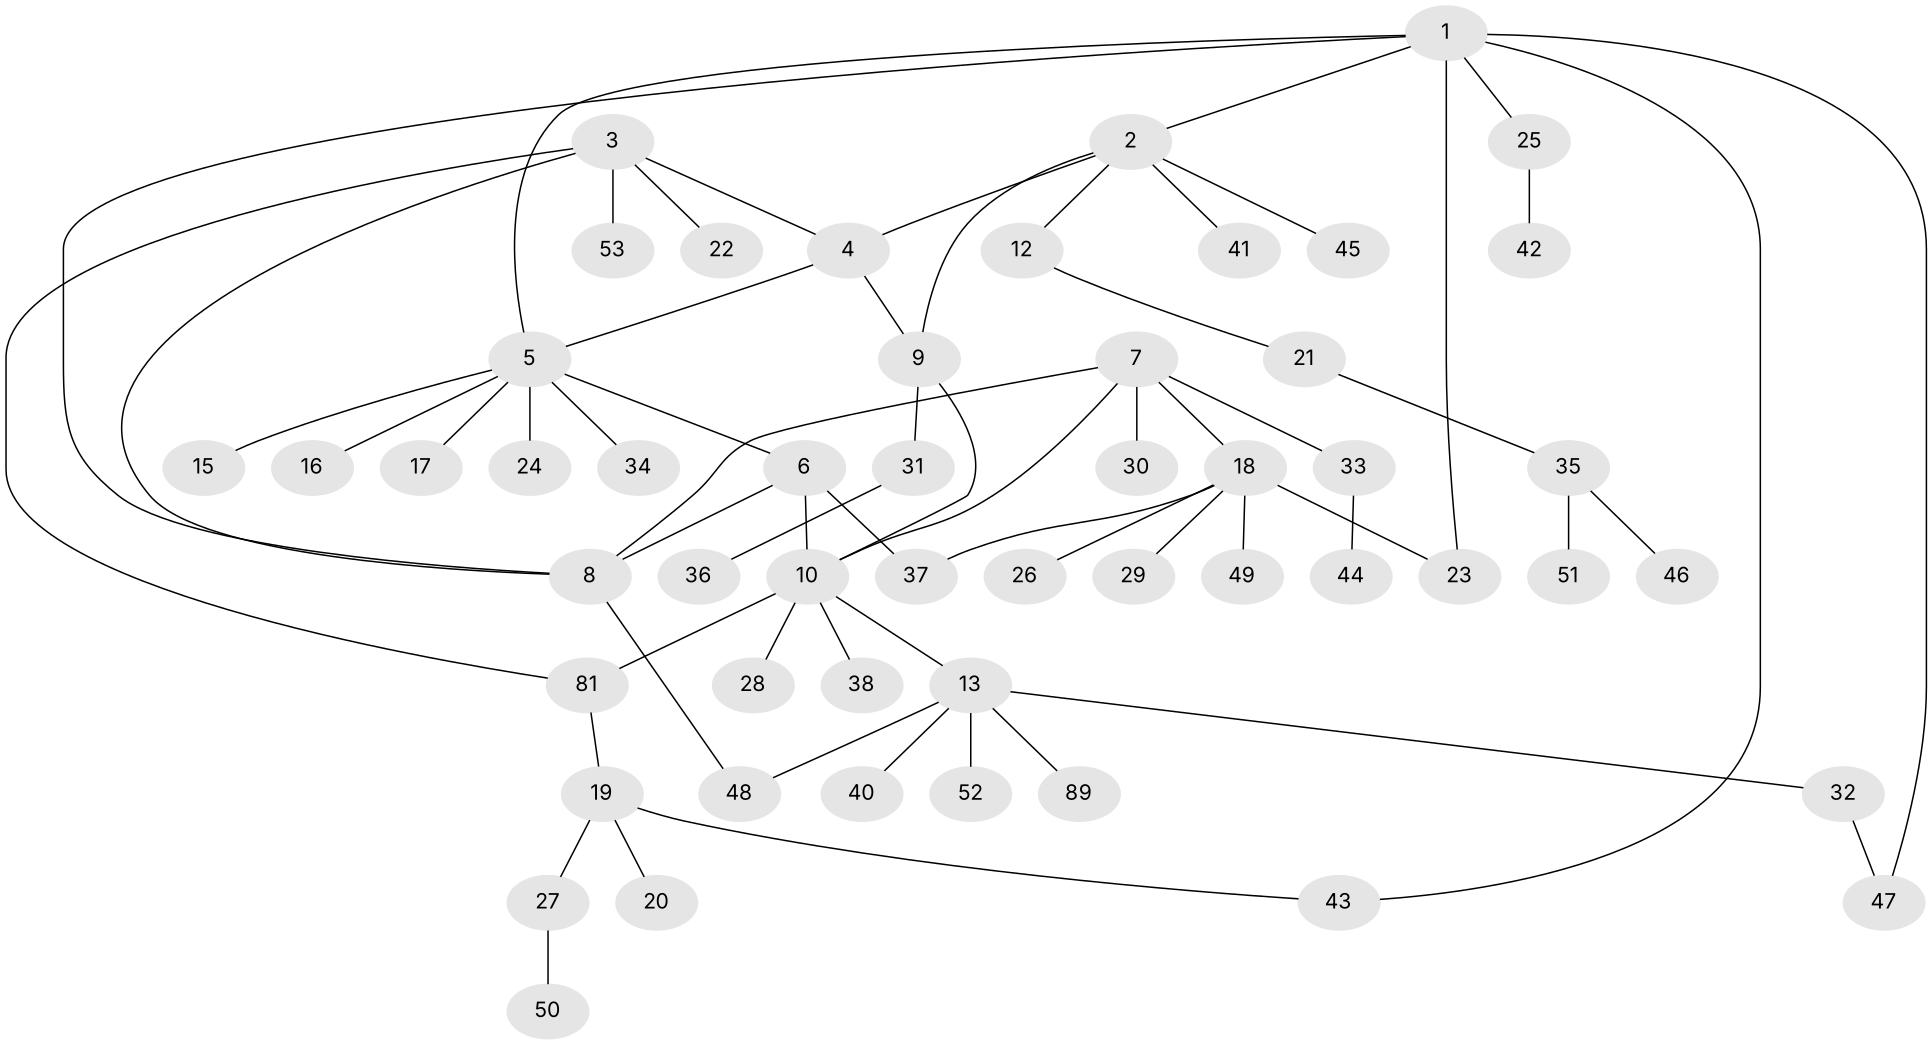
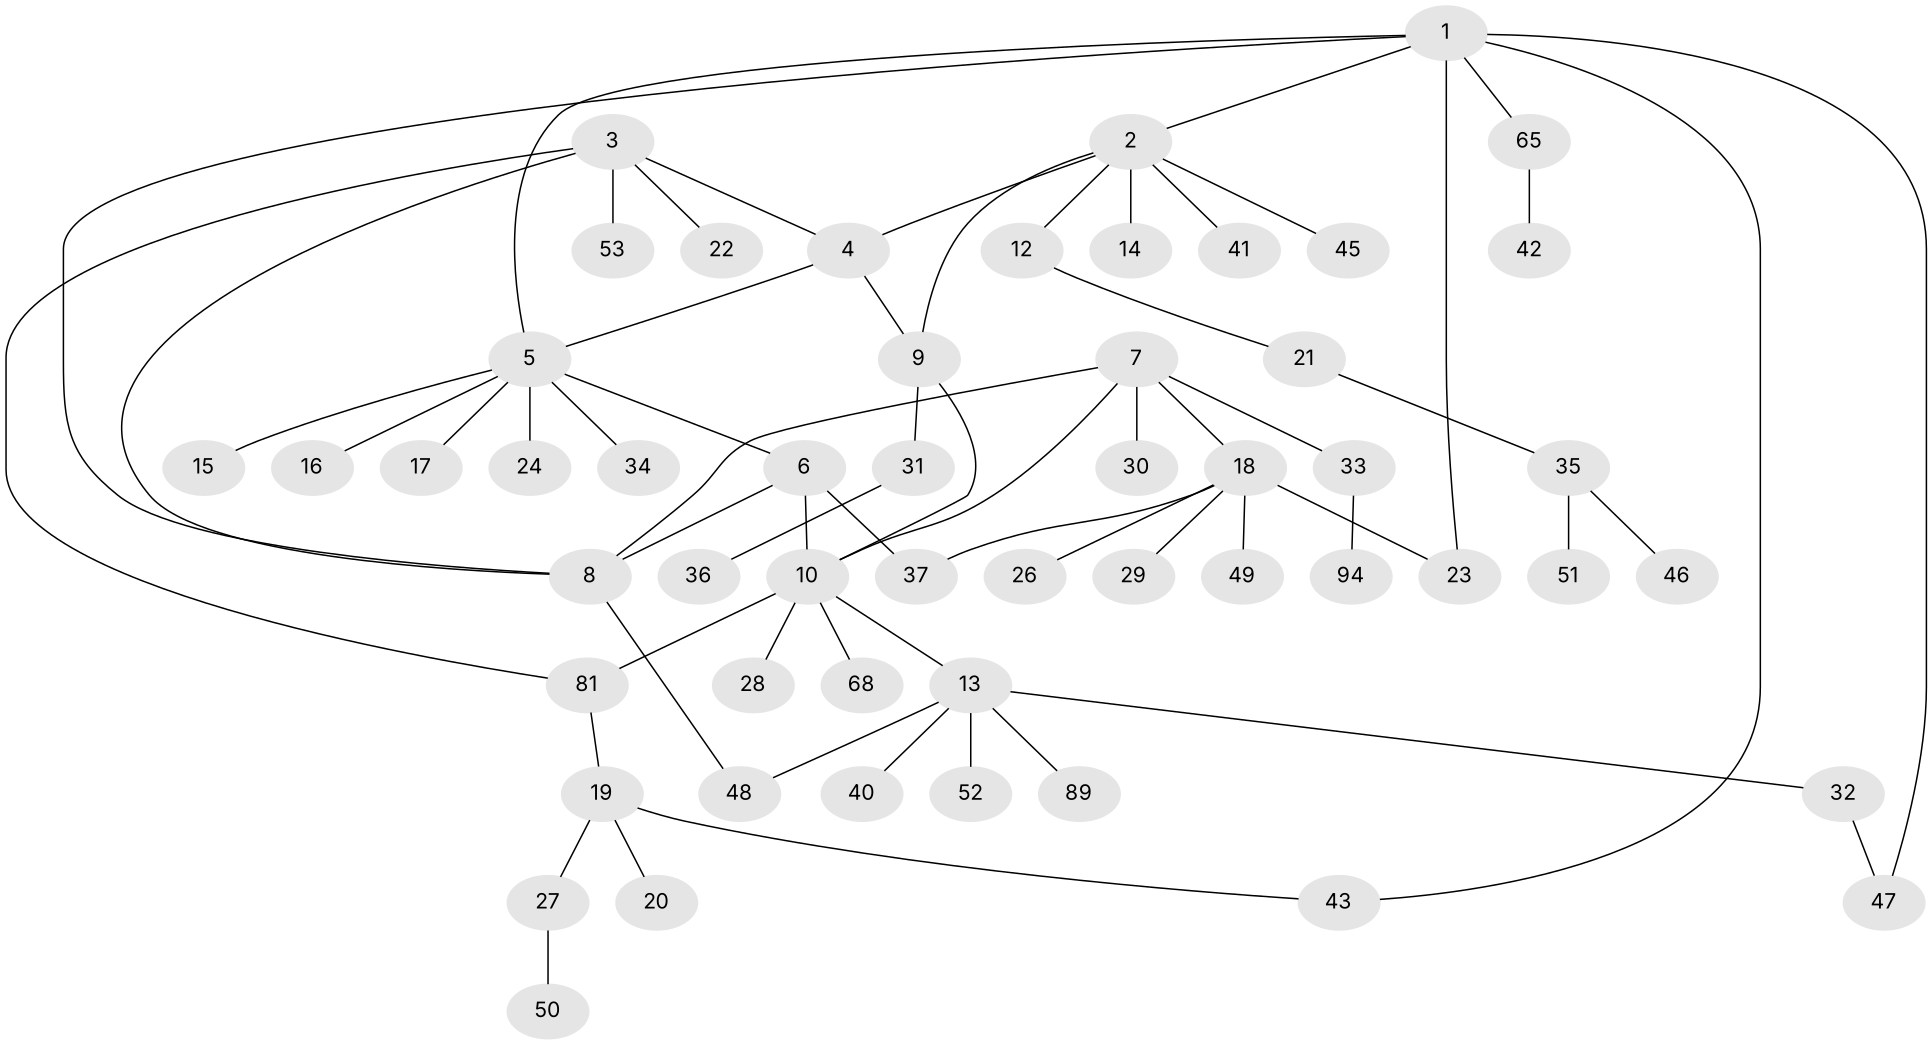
node "25": label "25" -> "65"
node "14": added
node "44": label "44" -> "94"
node "38": label "38" -> "68"
